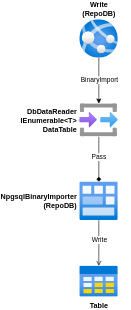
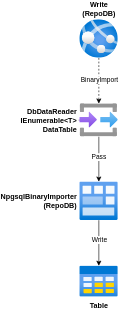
edge "Write (RepoDB)" -> "DbDataReader IEnumerable<T> DataTable": style solid -> dashed
edge "DbDataReader IEnumerable<T> DataTable" -> "NpgsqlBinaryImporter (RepoDB)": arrowhead diamond -> classic
edge "NpgsqlBinaryImporter (RepoDB)" -> "Table": arrowhead open -> classic
